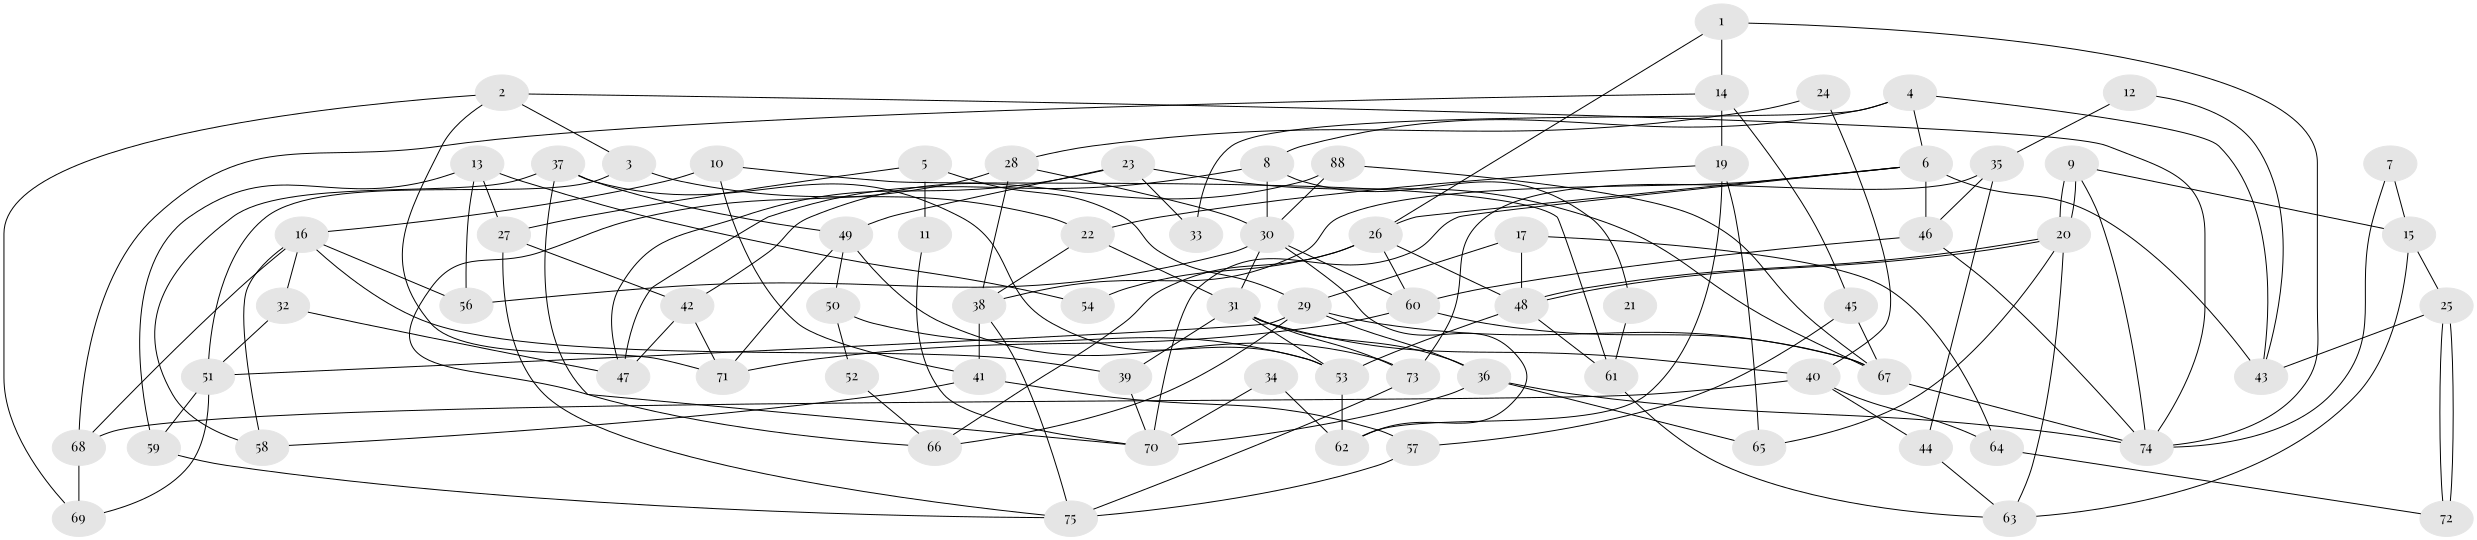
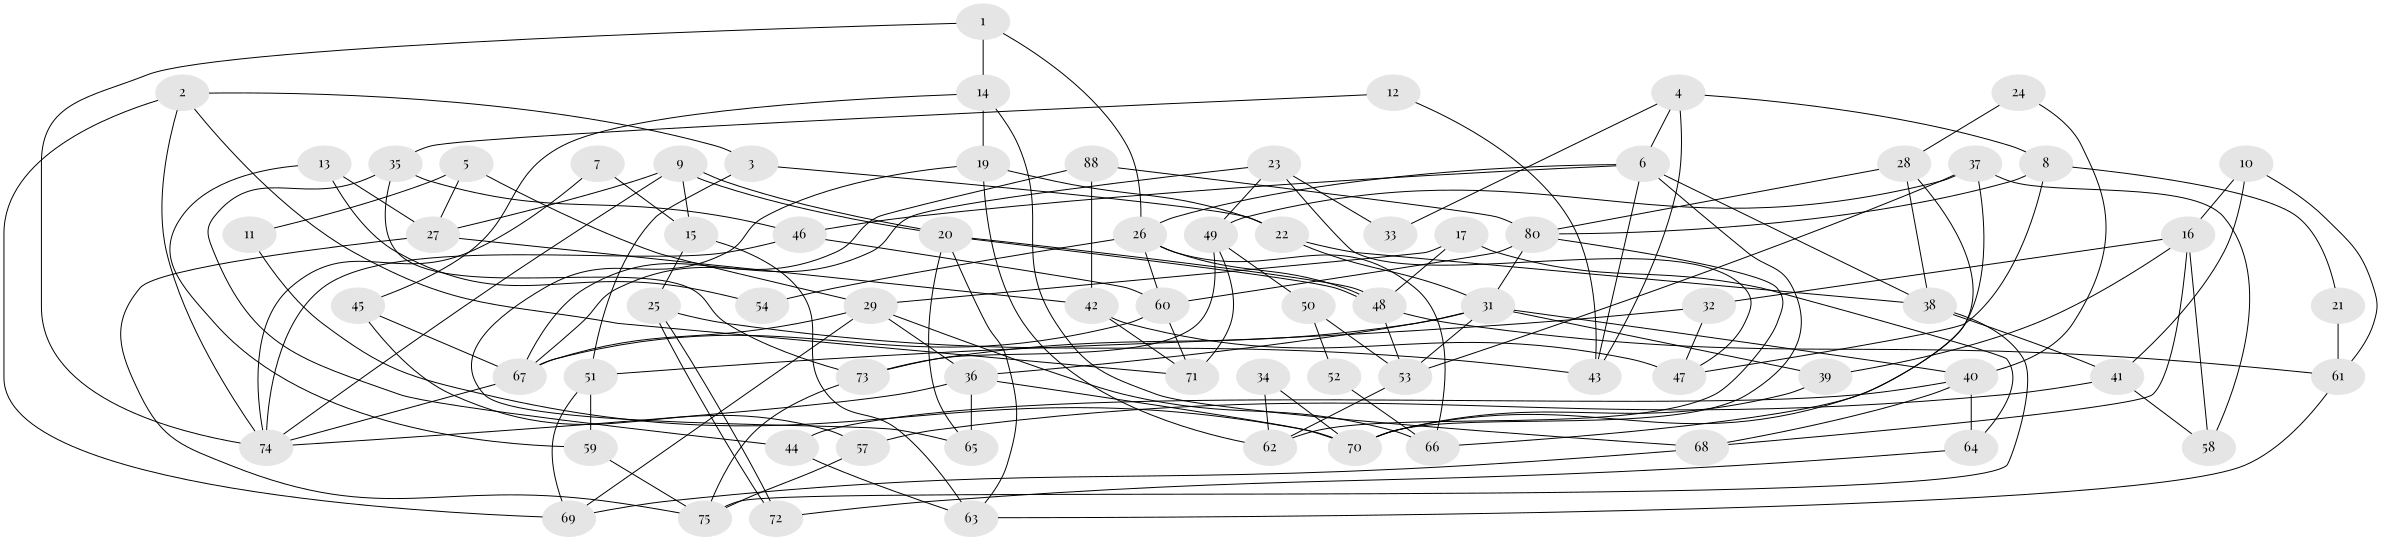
edge "9" -- "27": added
node "30": label "30" -> "80"
node "56": removed
edge "29" -- "51": now "29" -- "69"
